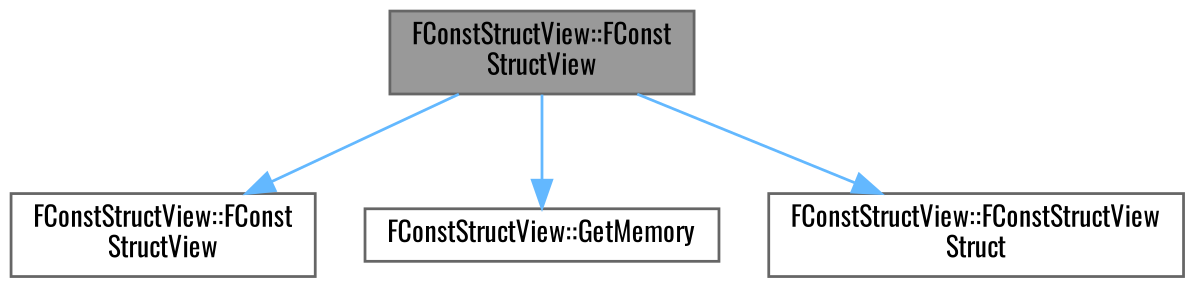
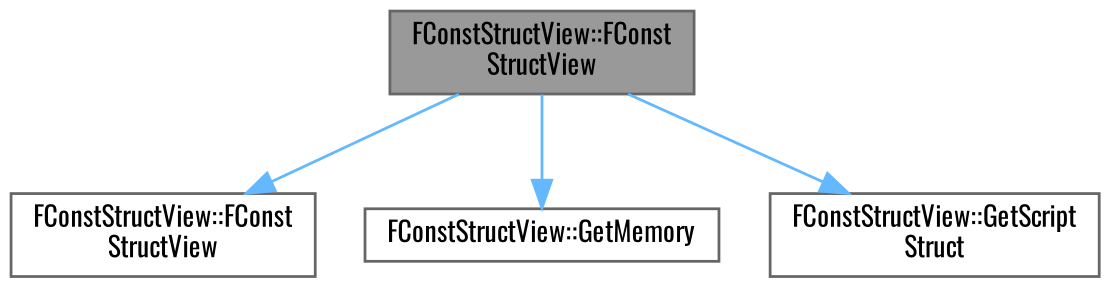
node "FConstStructView::FConstStructView Struct": label "FConstStructView::FConstStructView Struct" -> "FConstStructView::GetScript Struct"
